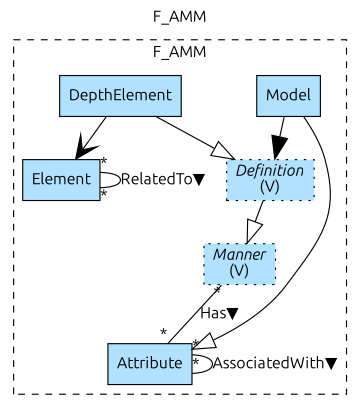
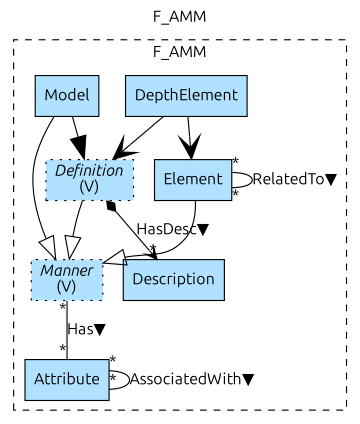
edge "DepthElement" -> "Definition": arrowhead onormal -> vee
edge "Element" -> "Manner": added
edge "Model" -> "Attribute": now "Model" -> "Manner"
node "Description": added
